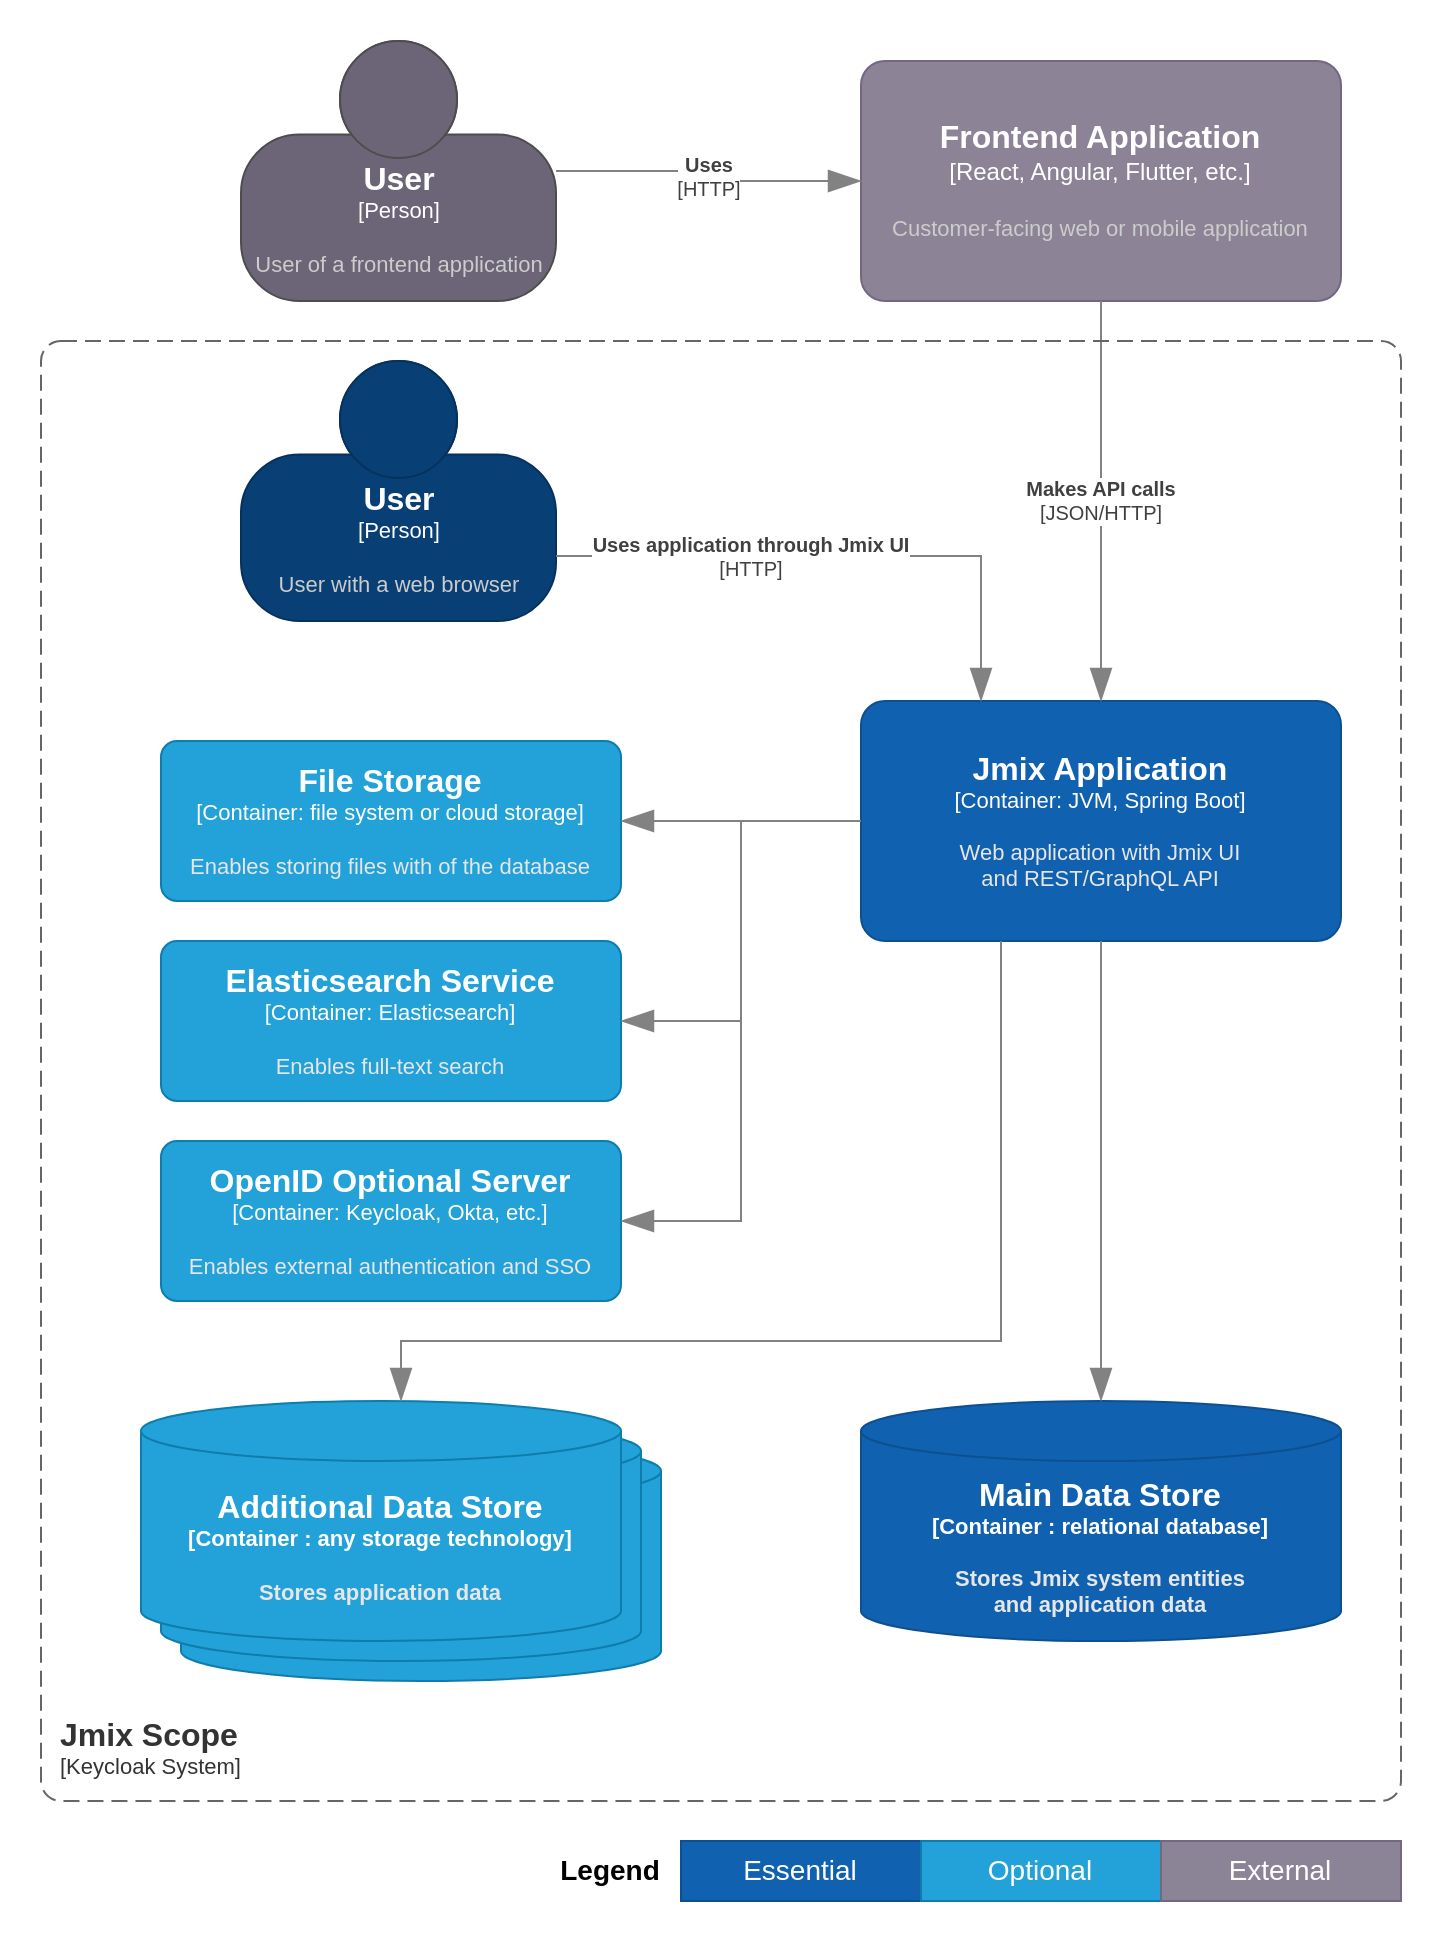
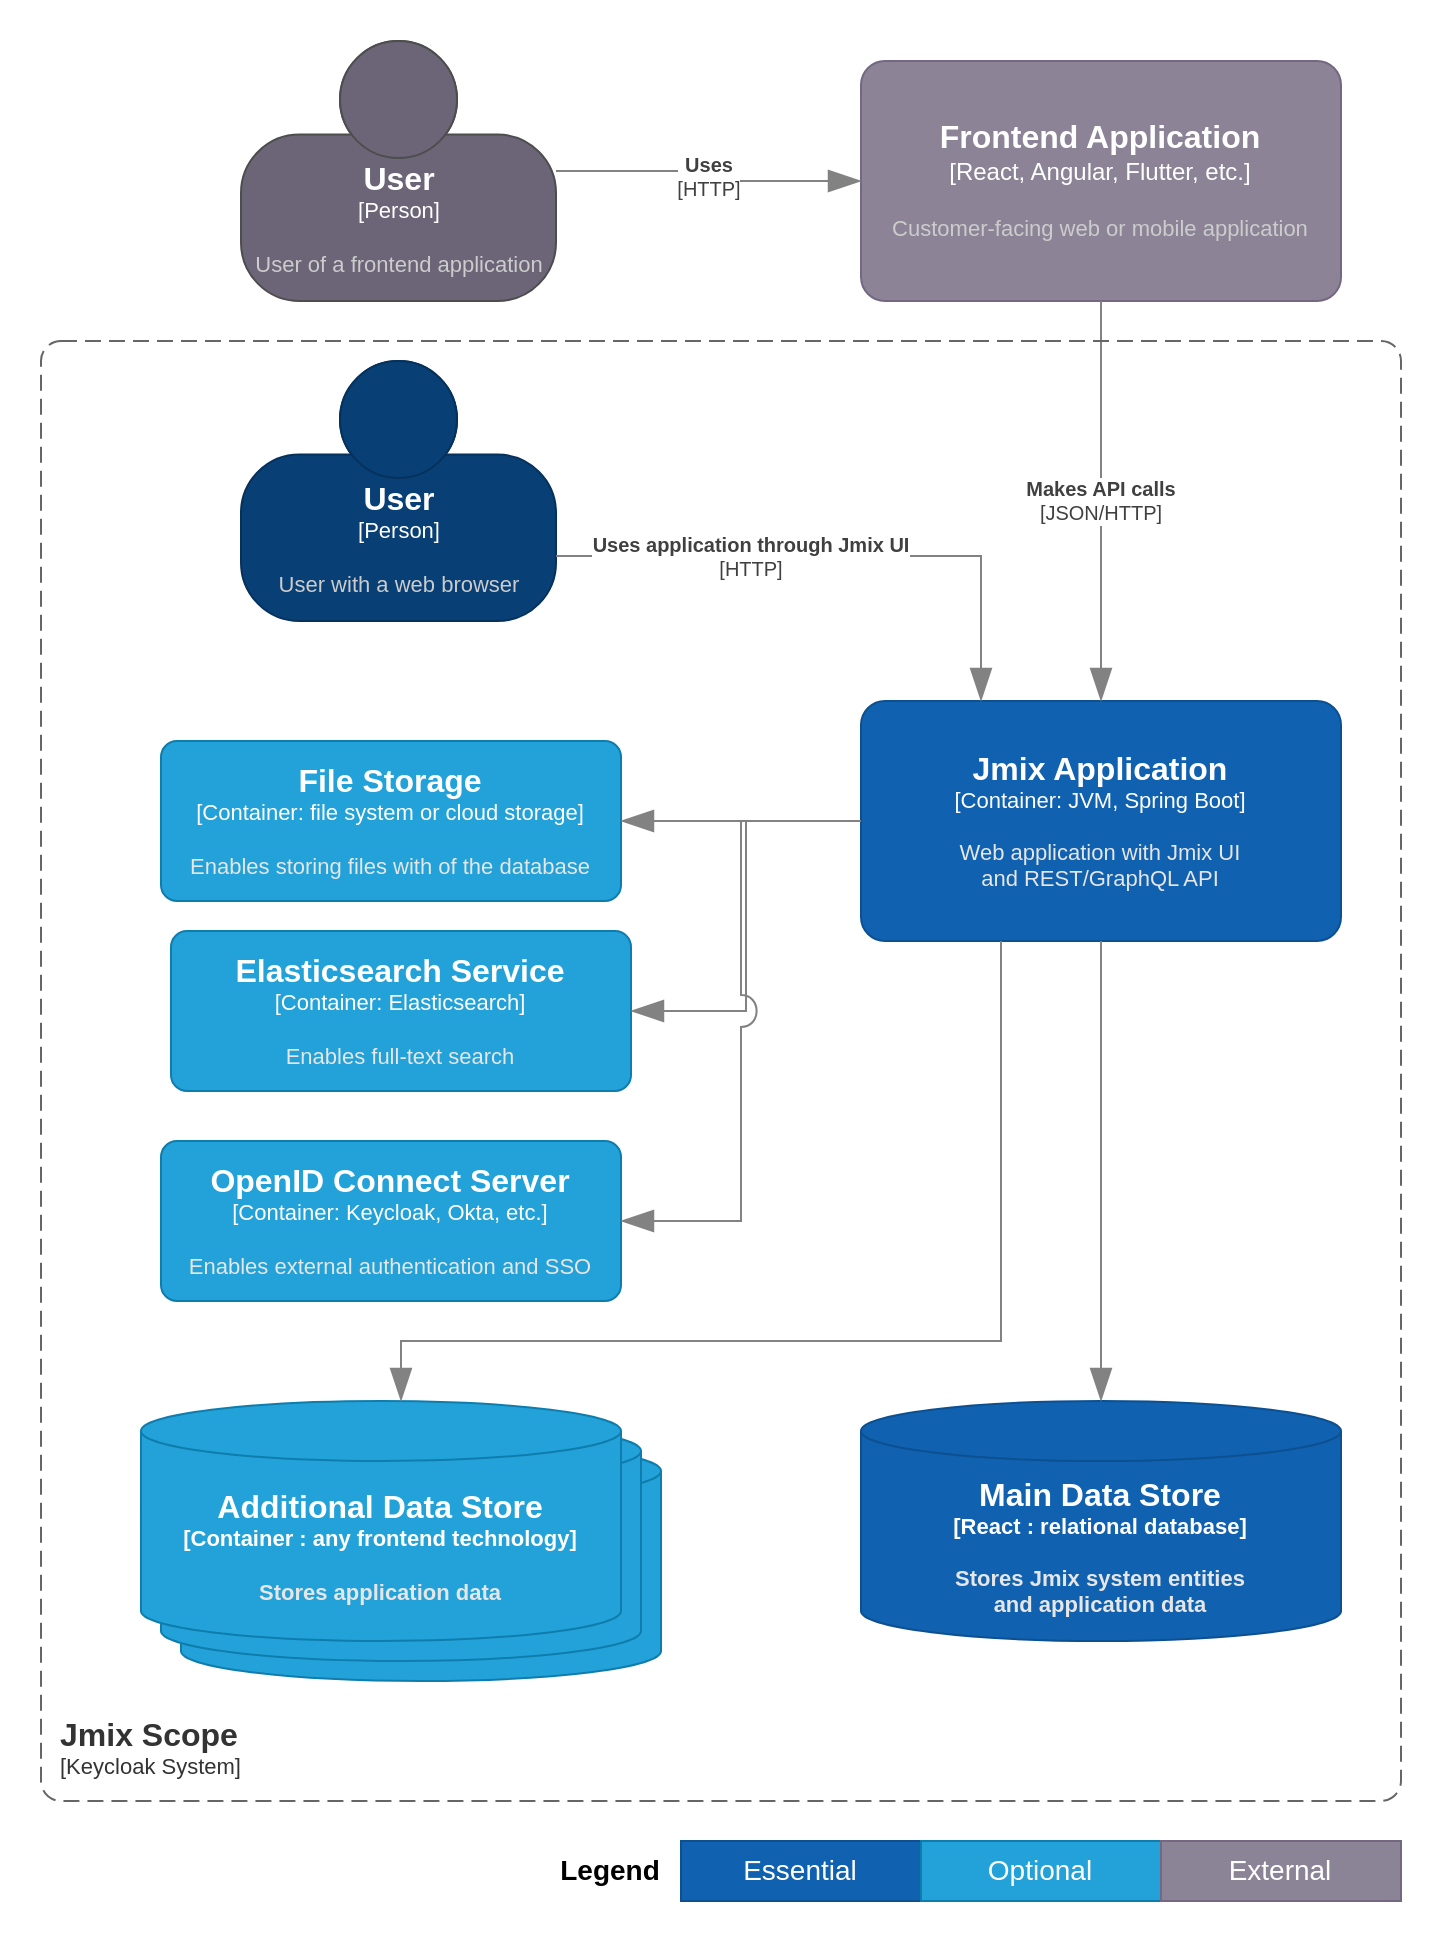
node "Elasticsearch Service [Container: Elasticsearch] Enables full-text search": moved (391, 1021) -> (401, 1011)
node "OpenID Optional Server [Container: Keycloak, Okta, etc.] Enables external authentication and SSO": label "OpenID Optional Server [Container: Keycloak, Okta, etc.] Enables external authentication and SSO" -> "OpenID Connect Server [Container: Keycloak, Okta, etc.] Enables external authentication and SSO"
node "Additional Data Store [Container : any storage technology] Stores application data": label "Additional Data Store [Container : any storage technology] Stores application data" -> "Additional Data Store [Container : any frontend technology] Stores application data"
node "Main Data Store [Container : relational database] Stores Jmix system entities and application data": label "Main Data Store [Container : relational database] Stores Jmix system entities and application data" -> "Main Data Store [React : relational database] Stores Jmix system entities and application data"
